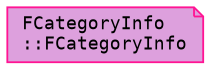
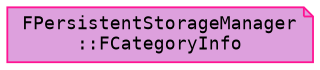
node "FCategoryInfo ::FCategoryInfo": label "FCategoryInfo ::FCategoryInfo" -> "FPersistentStorageManager ::FCategoryInfo"
